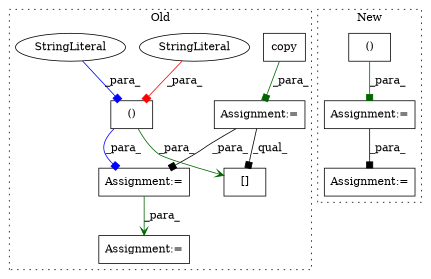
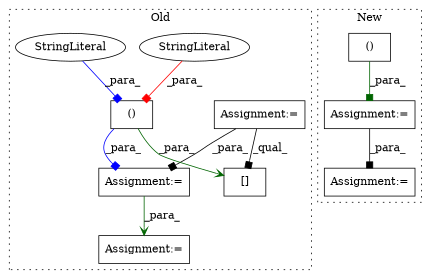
node "copy": removed
